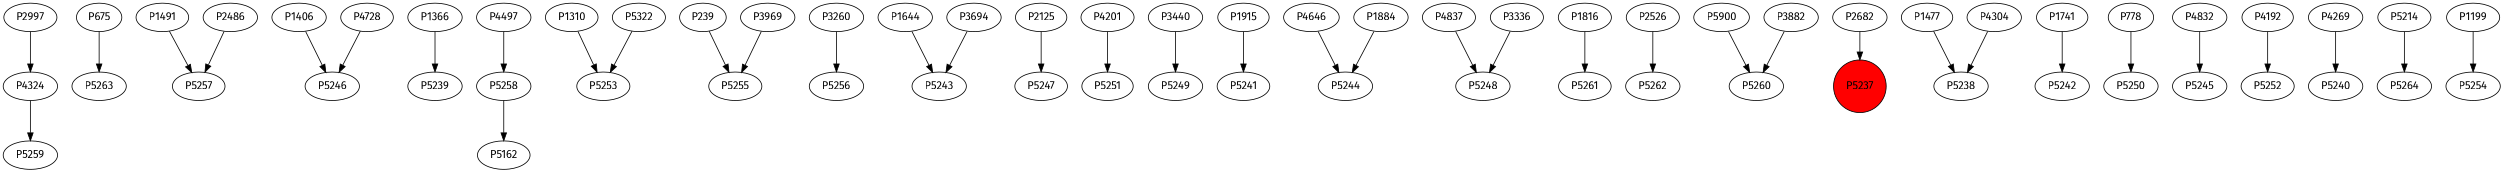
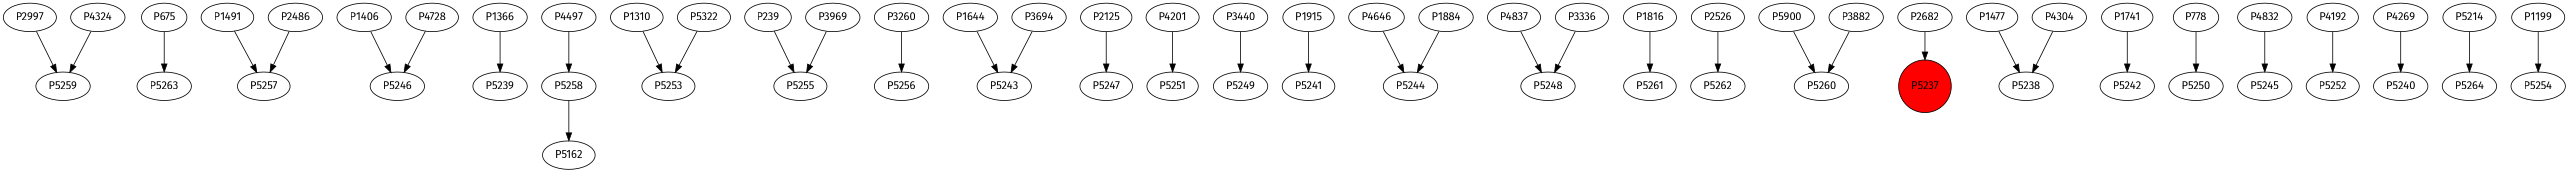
edge "P2997" -> "P4324": now "P2997" -> "P5259"
